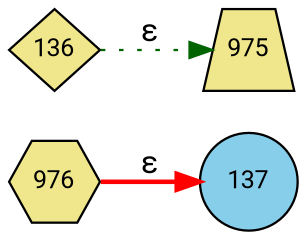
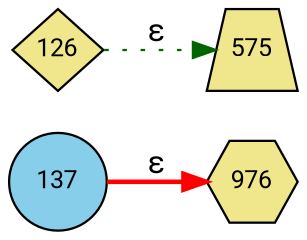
node "136": label "136" -> "126"
node "975": label "975" -> "575"
edge "976" -> "137": reversed
